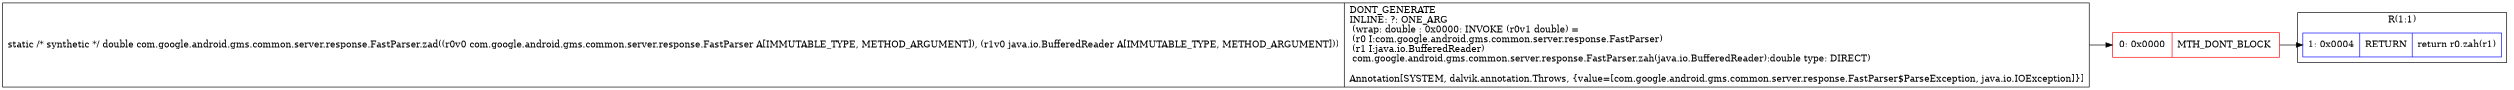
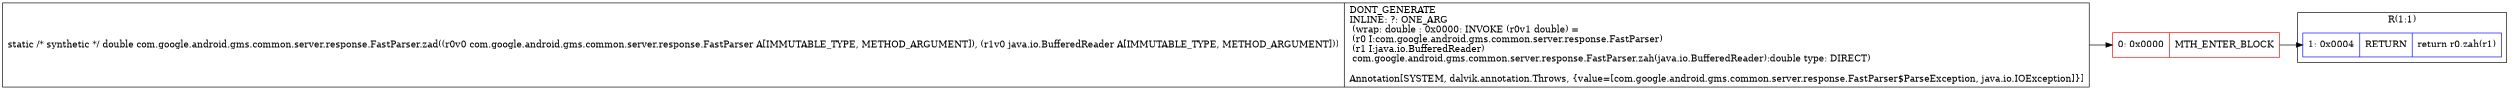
node "0: 0x0000": text "MTH_DONT_BLOCK" -> "MTH_ENTER_BLOCK"
